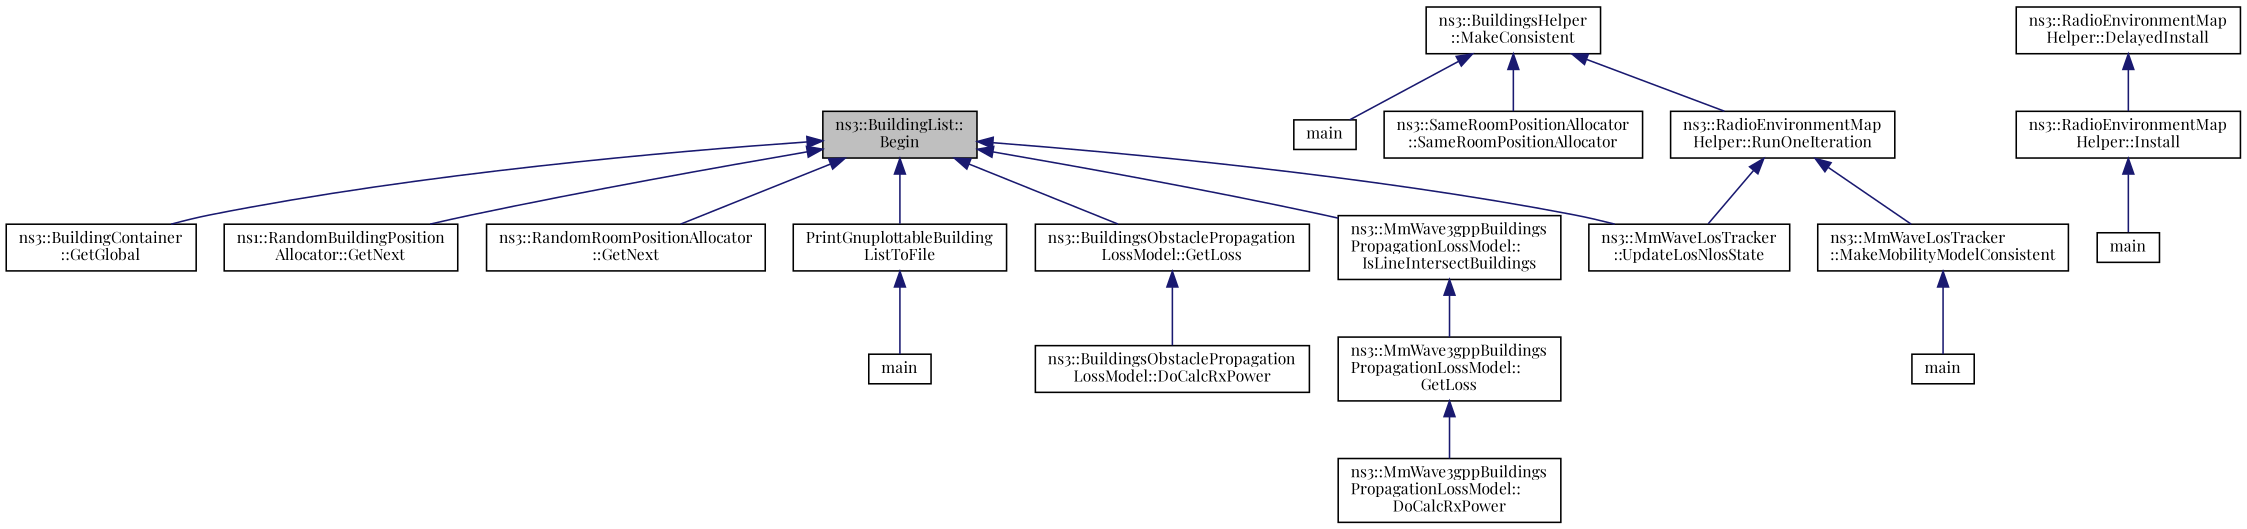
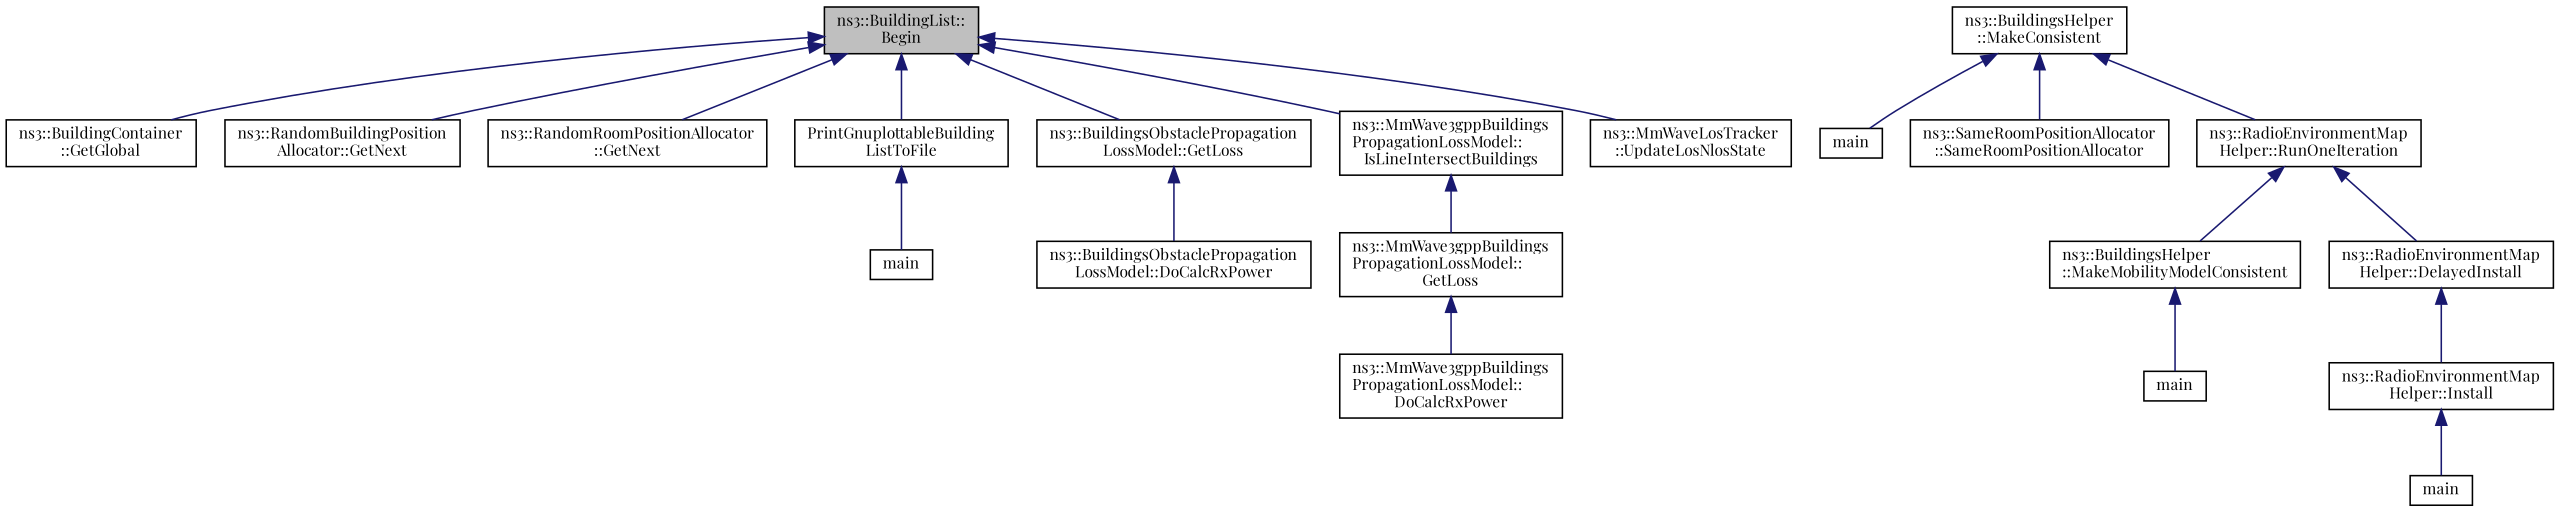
edge "ns3::MmWaveLosTracker ::UpdateLosNlosState" -> "ns3::RadioEnvironmentMap Helper::RunOneIteration": now "ns3::RadioEnvironmentMap Helper::DelayedInstall" -> "ns3::RadioEnvironmentMap Helper::RunOneIteration"
node "ns1::RandomBuildingPosition Allocator::GetNext": label "ns1::RandomBuildingPosition Allocator::GetNext" -> "ns3::RandomBuildingPosition Allocator::GetNext"
node "ns3::MmWaveLosTracker ::MakeMobilityModelConsistent": label "ns3::MmWaveLosTracker ::MakeMobilityModelConsistent" -> "ns3::BuildingsHelper ::MakeMobilityModelConsistent"
